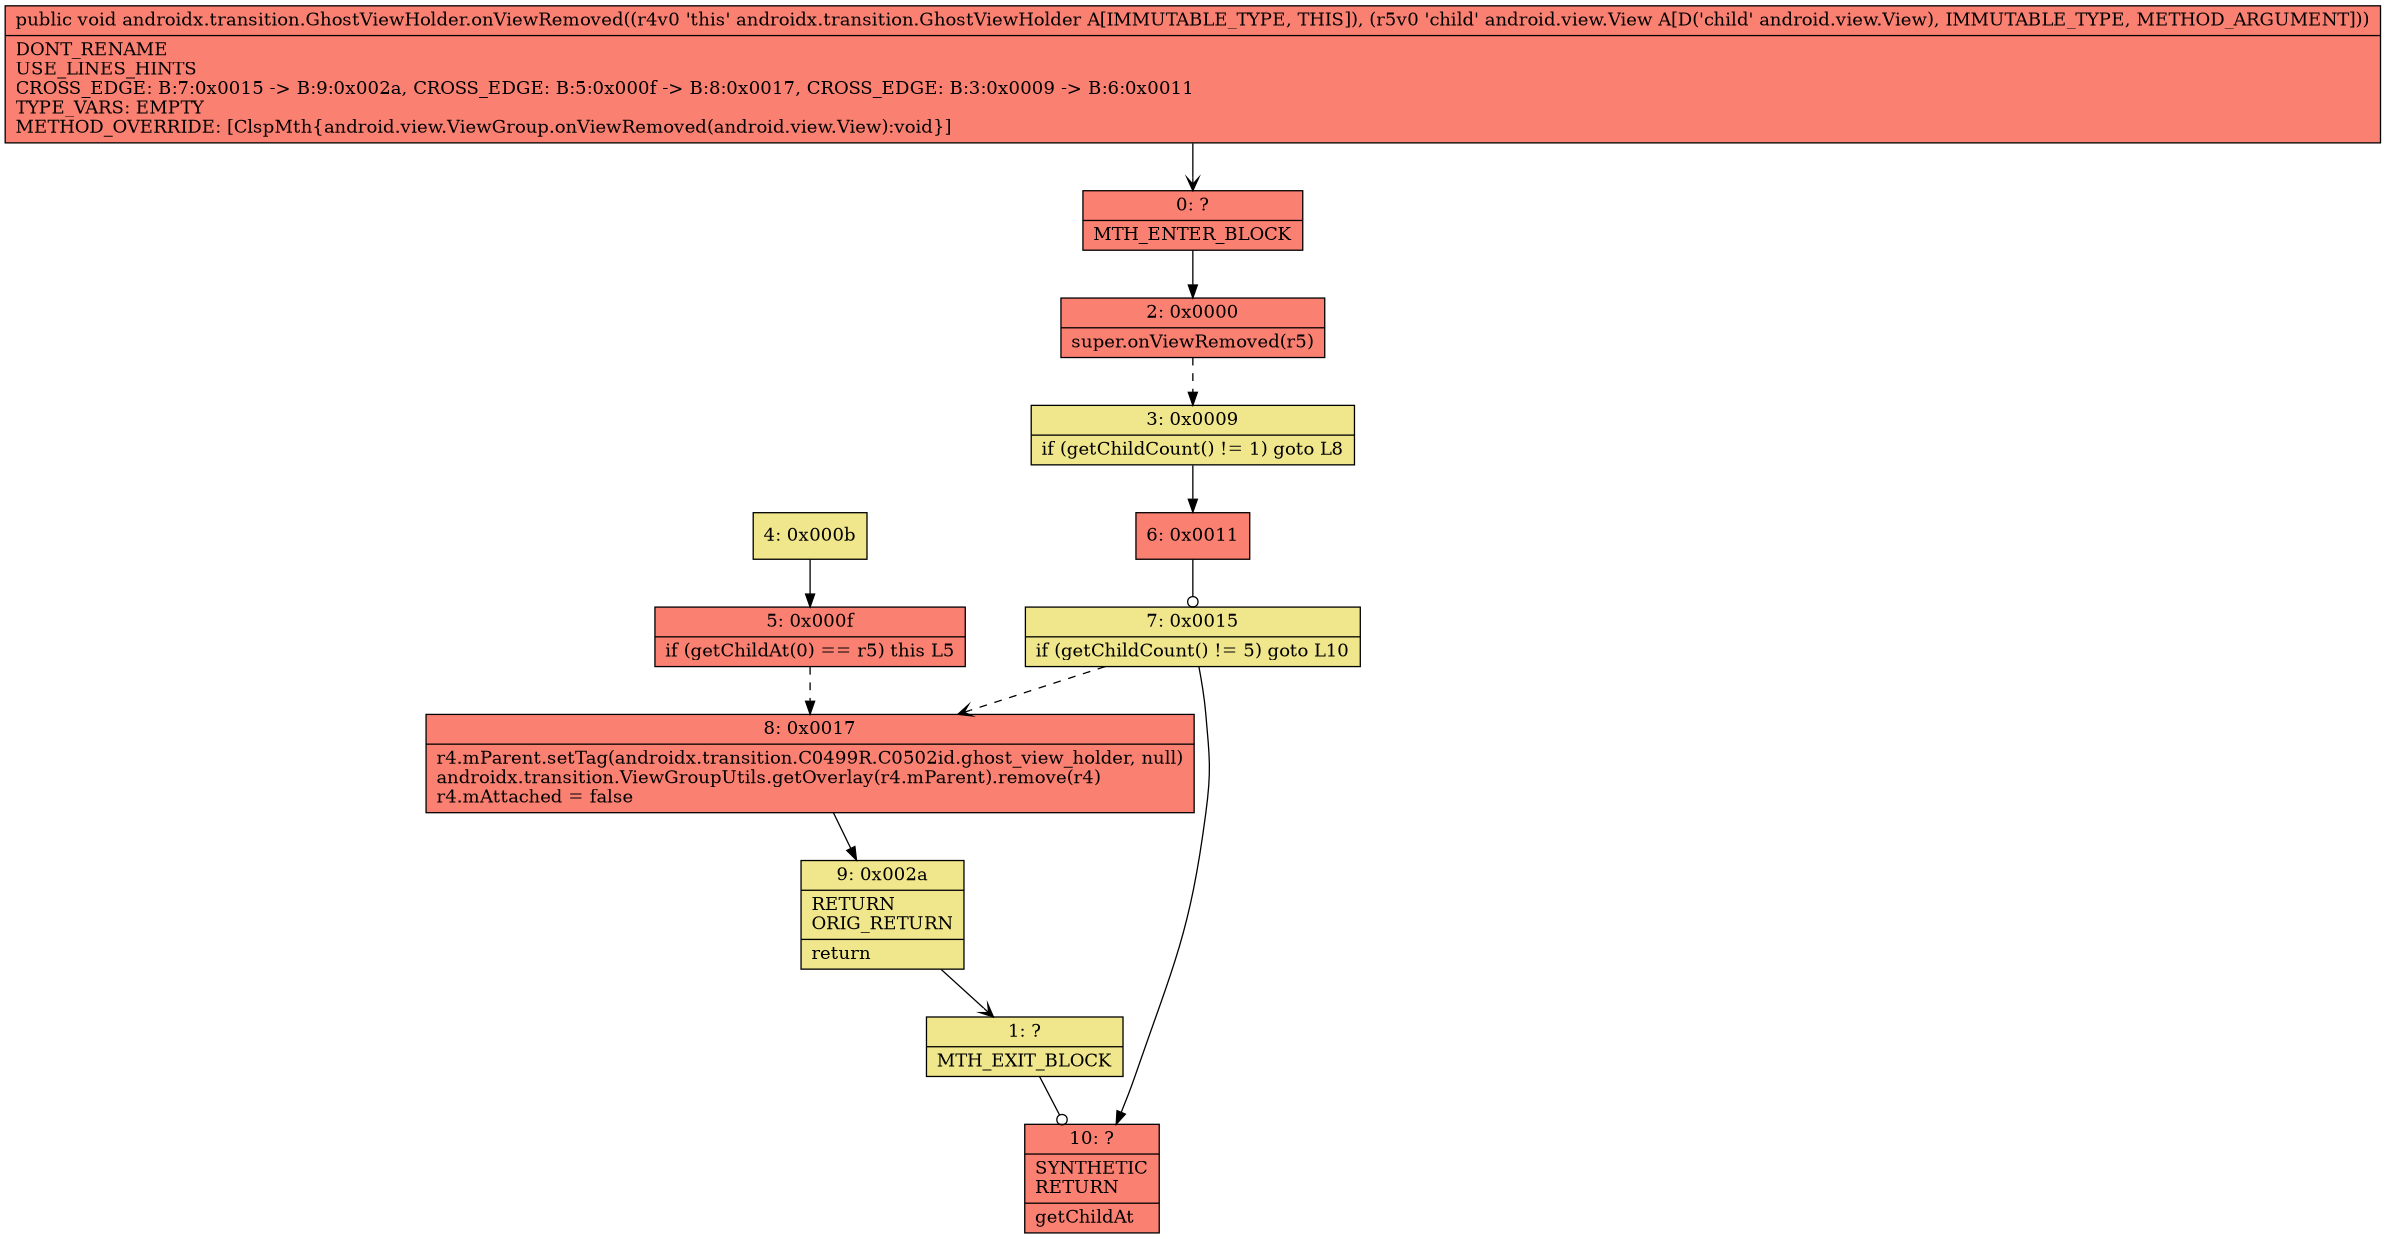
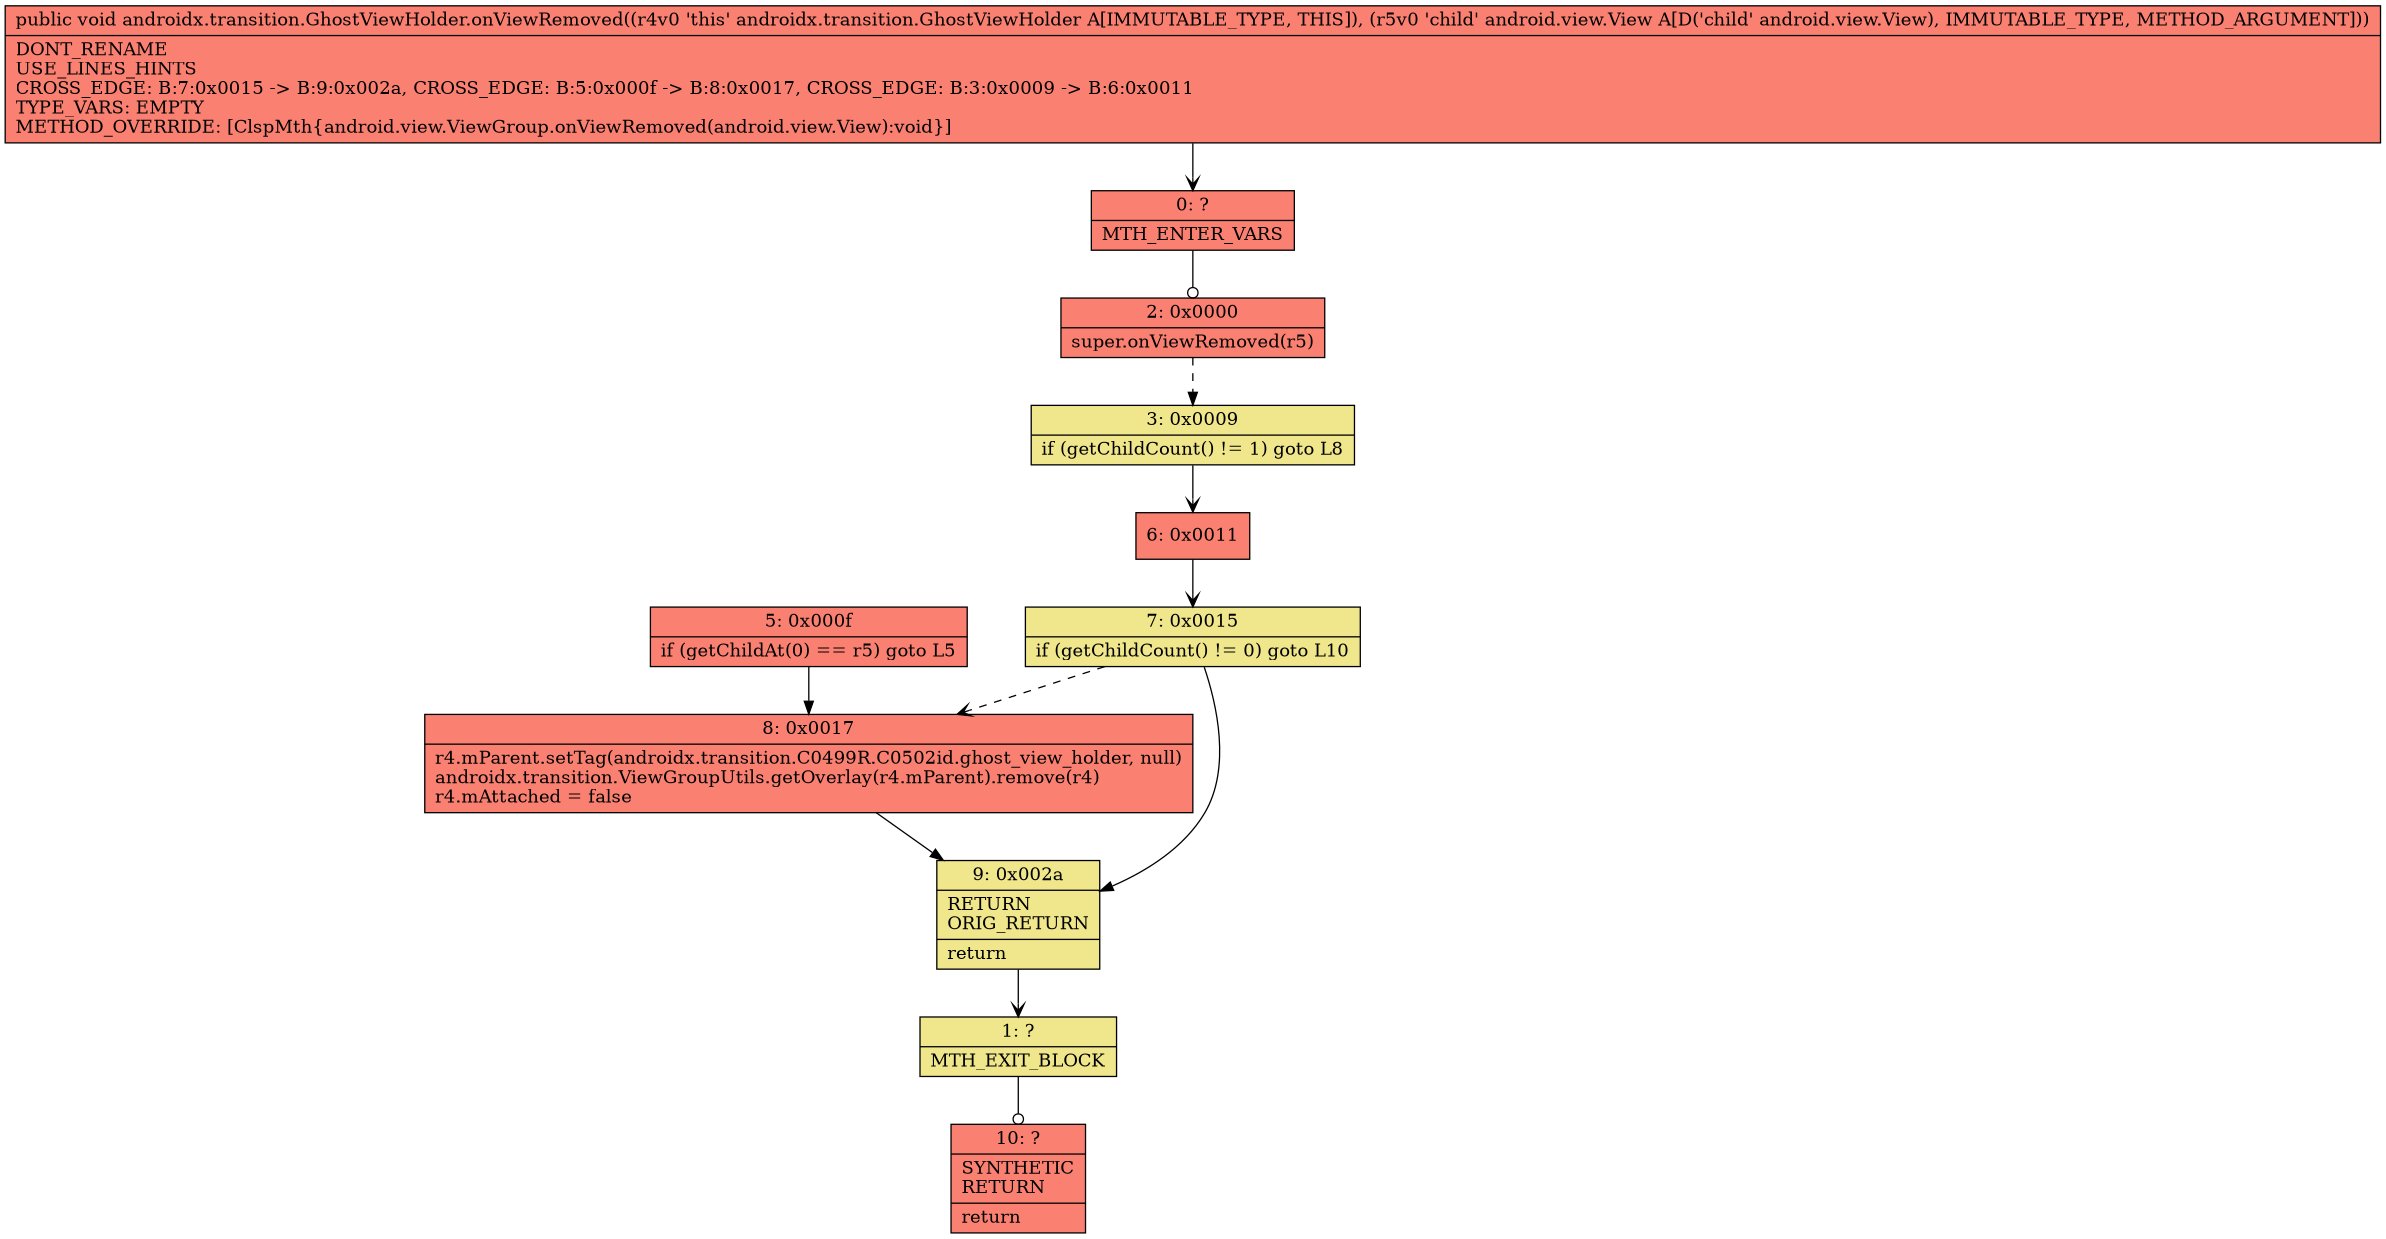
node "0: ?": text "MTH_ENTER_BLOCK" -> "MTH_ENTER_VARS"
edge "0: ?" -> "2: 0x0000": arrowhead normal -> odot
edge "3: 0x0009" -> "6: 0x0011": arrowhead normal -> vee
node "4: 0x000b": removed
edge "6: 0x0011" -> "7: 0x0015": arrowhead odot -> vee
node "5: 0x000f": text "if (getChildAt(0) == r5) this L5" -> "if (getChildAt(0) == r5) goto L5"
node "7: 0x0015": text "if (getChildCount() != 5) goto L10" -> "if (getChildCount() != 0) goto L10"
edge "5: 0x000f" -> "8: 0x0017": style dashed -> solid
edge "7: 0x0015" -> "10: ?": now "7: 0x0015" -> "9: 0x002a"
node "10: ?": text "getChildAt" -> "return"
